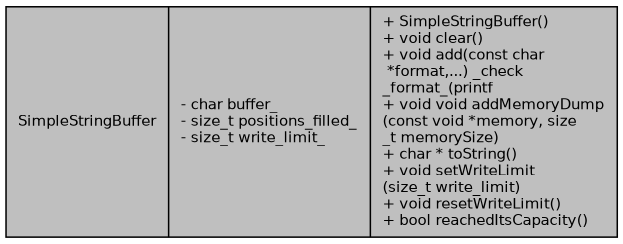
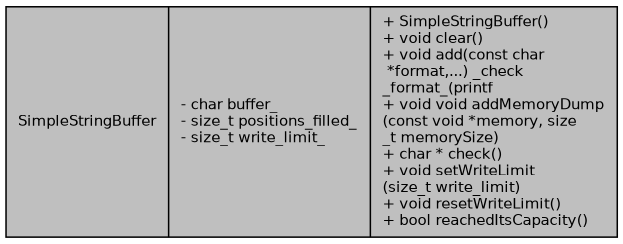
node "SimpleStringBuffer": text "+ char * toString()" -> "+ char * check()"
